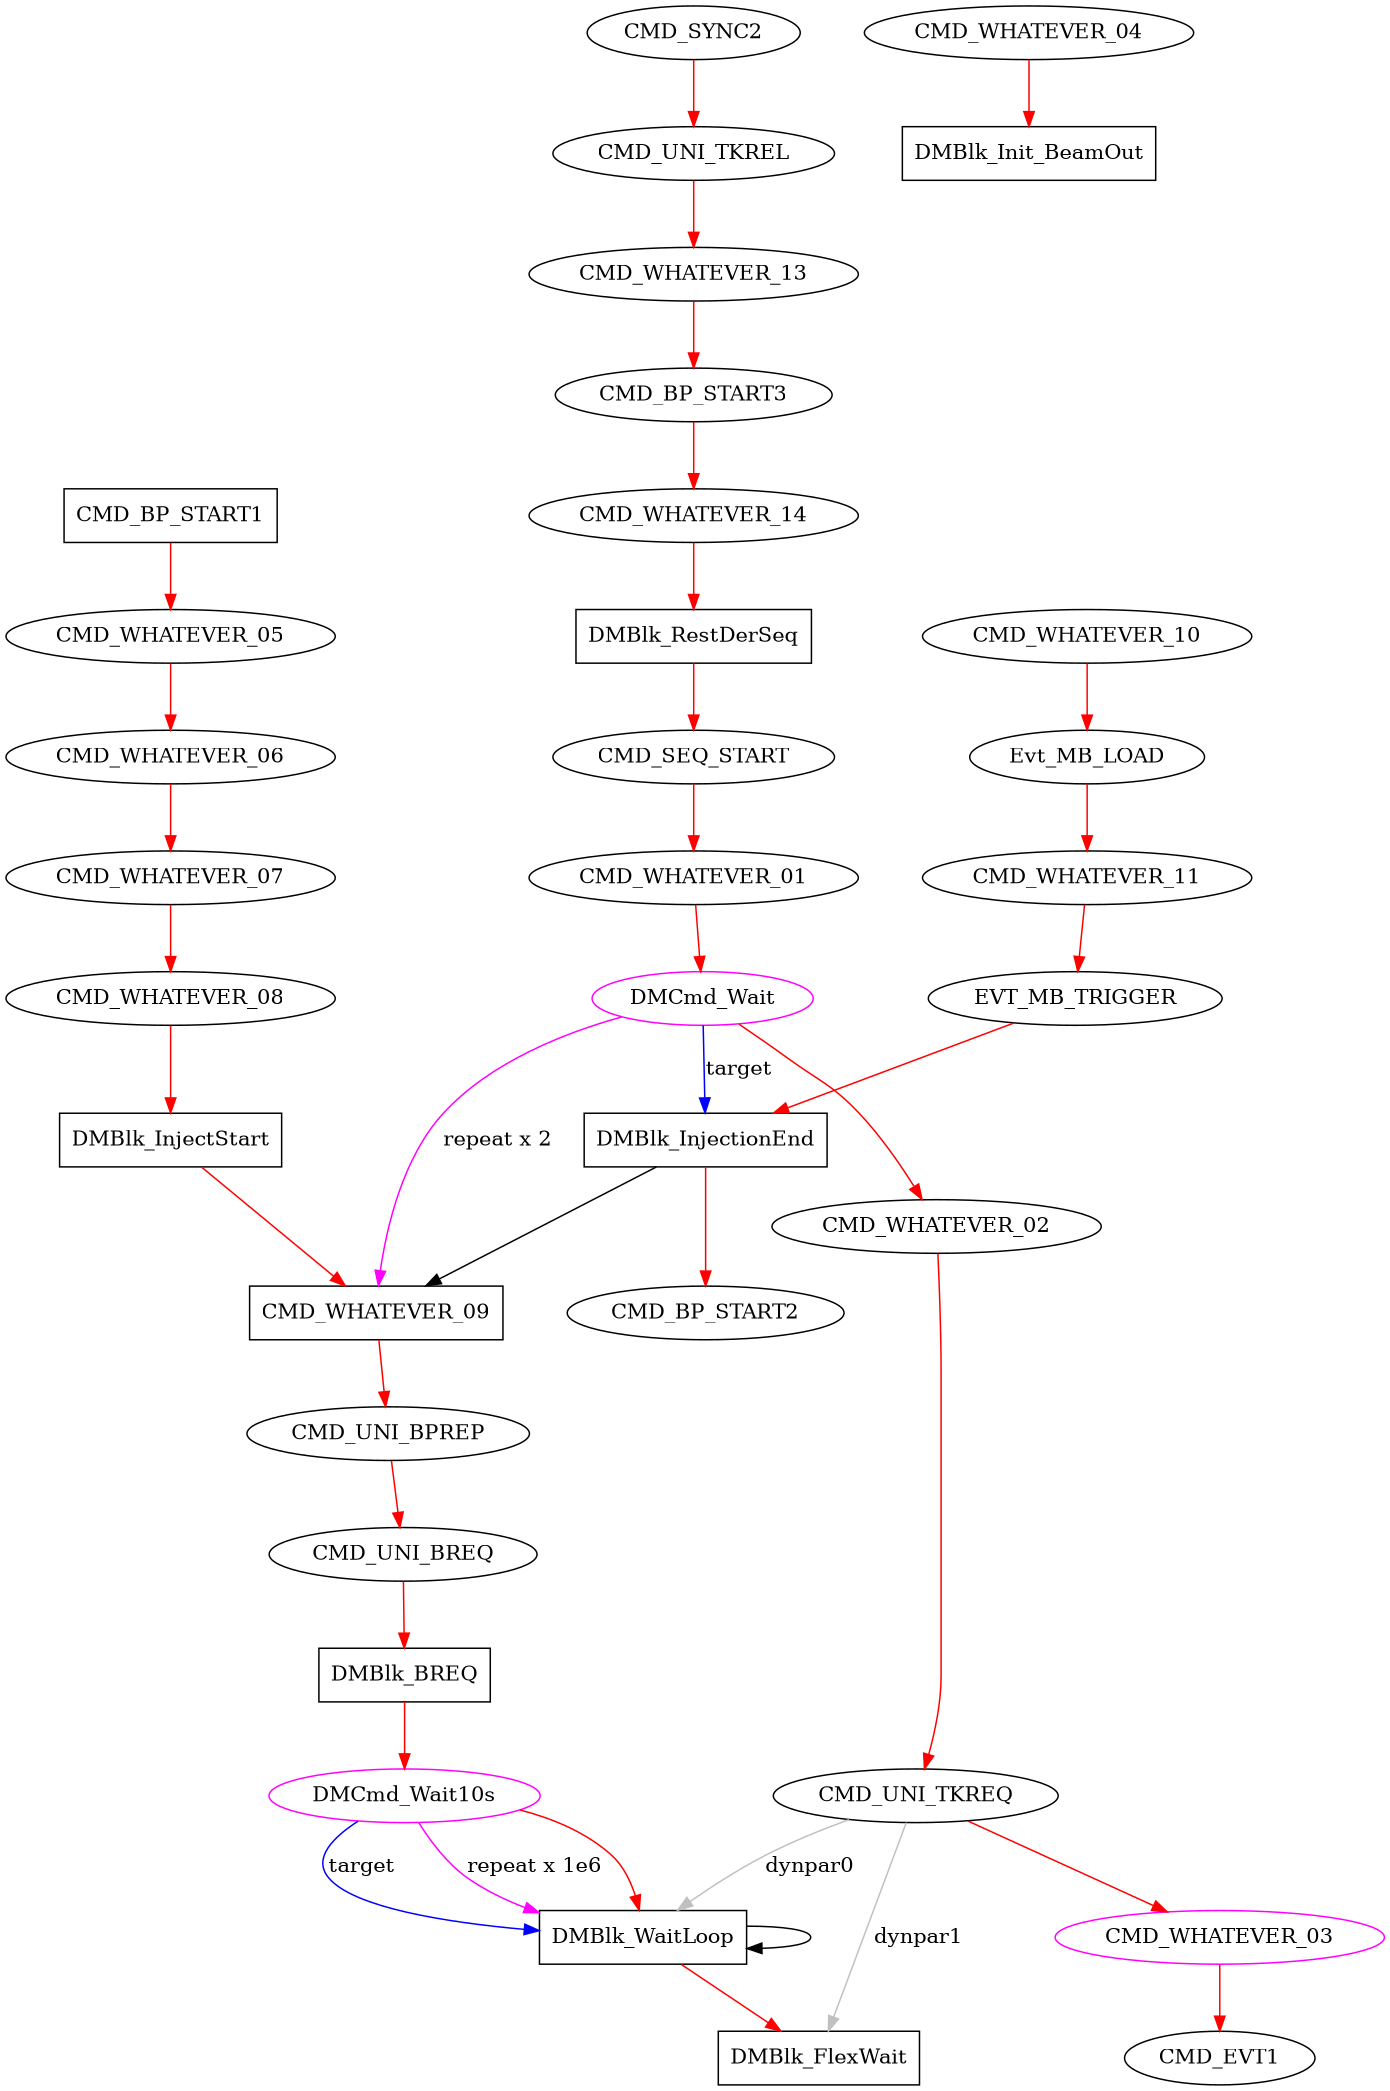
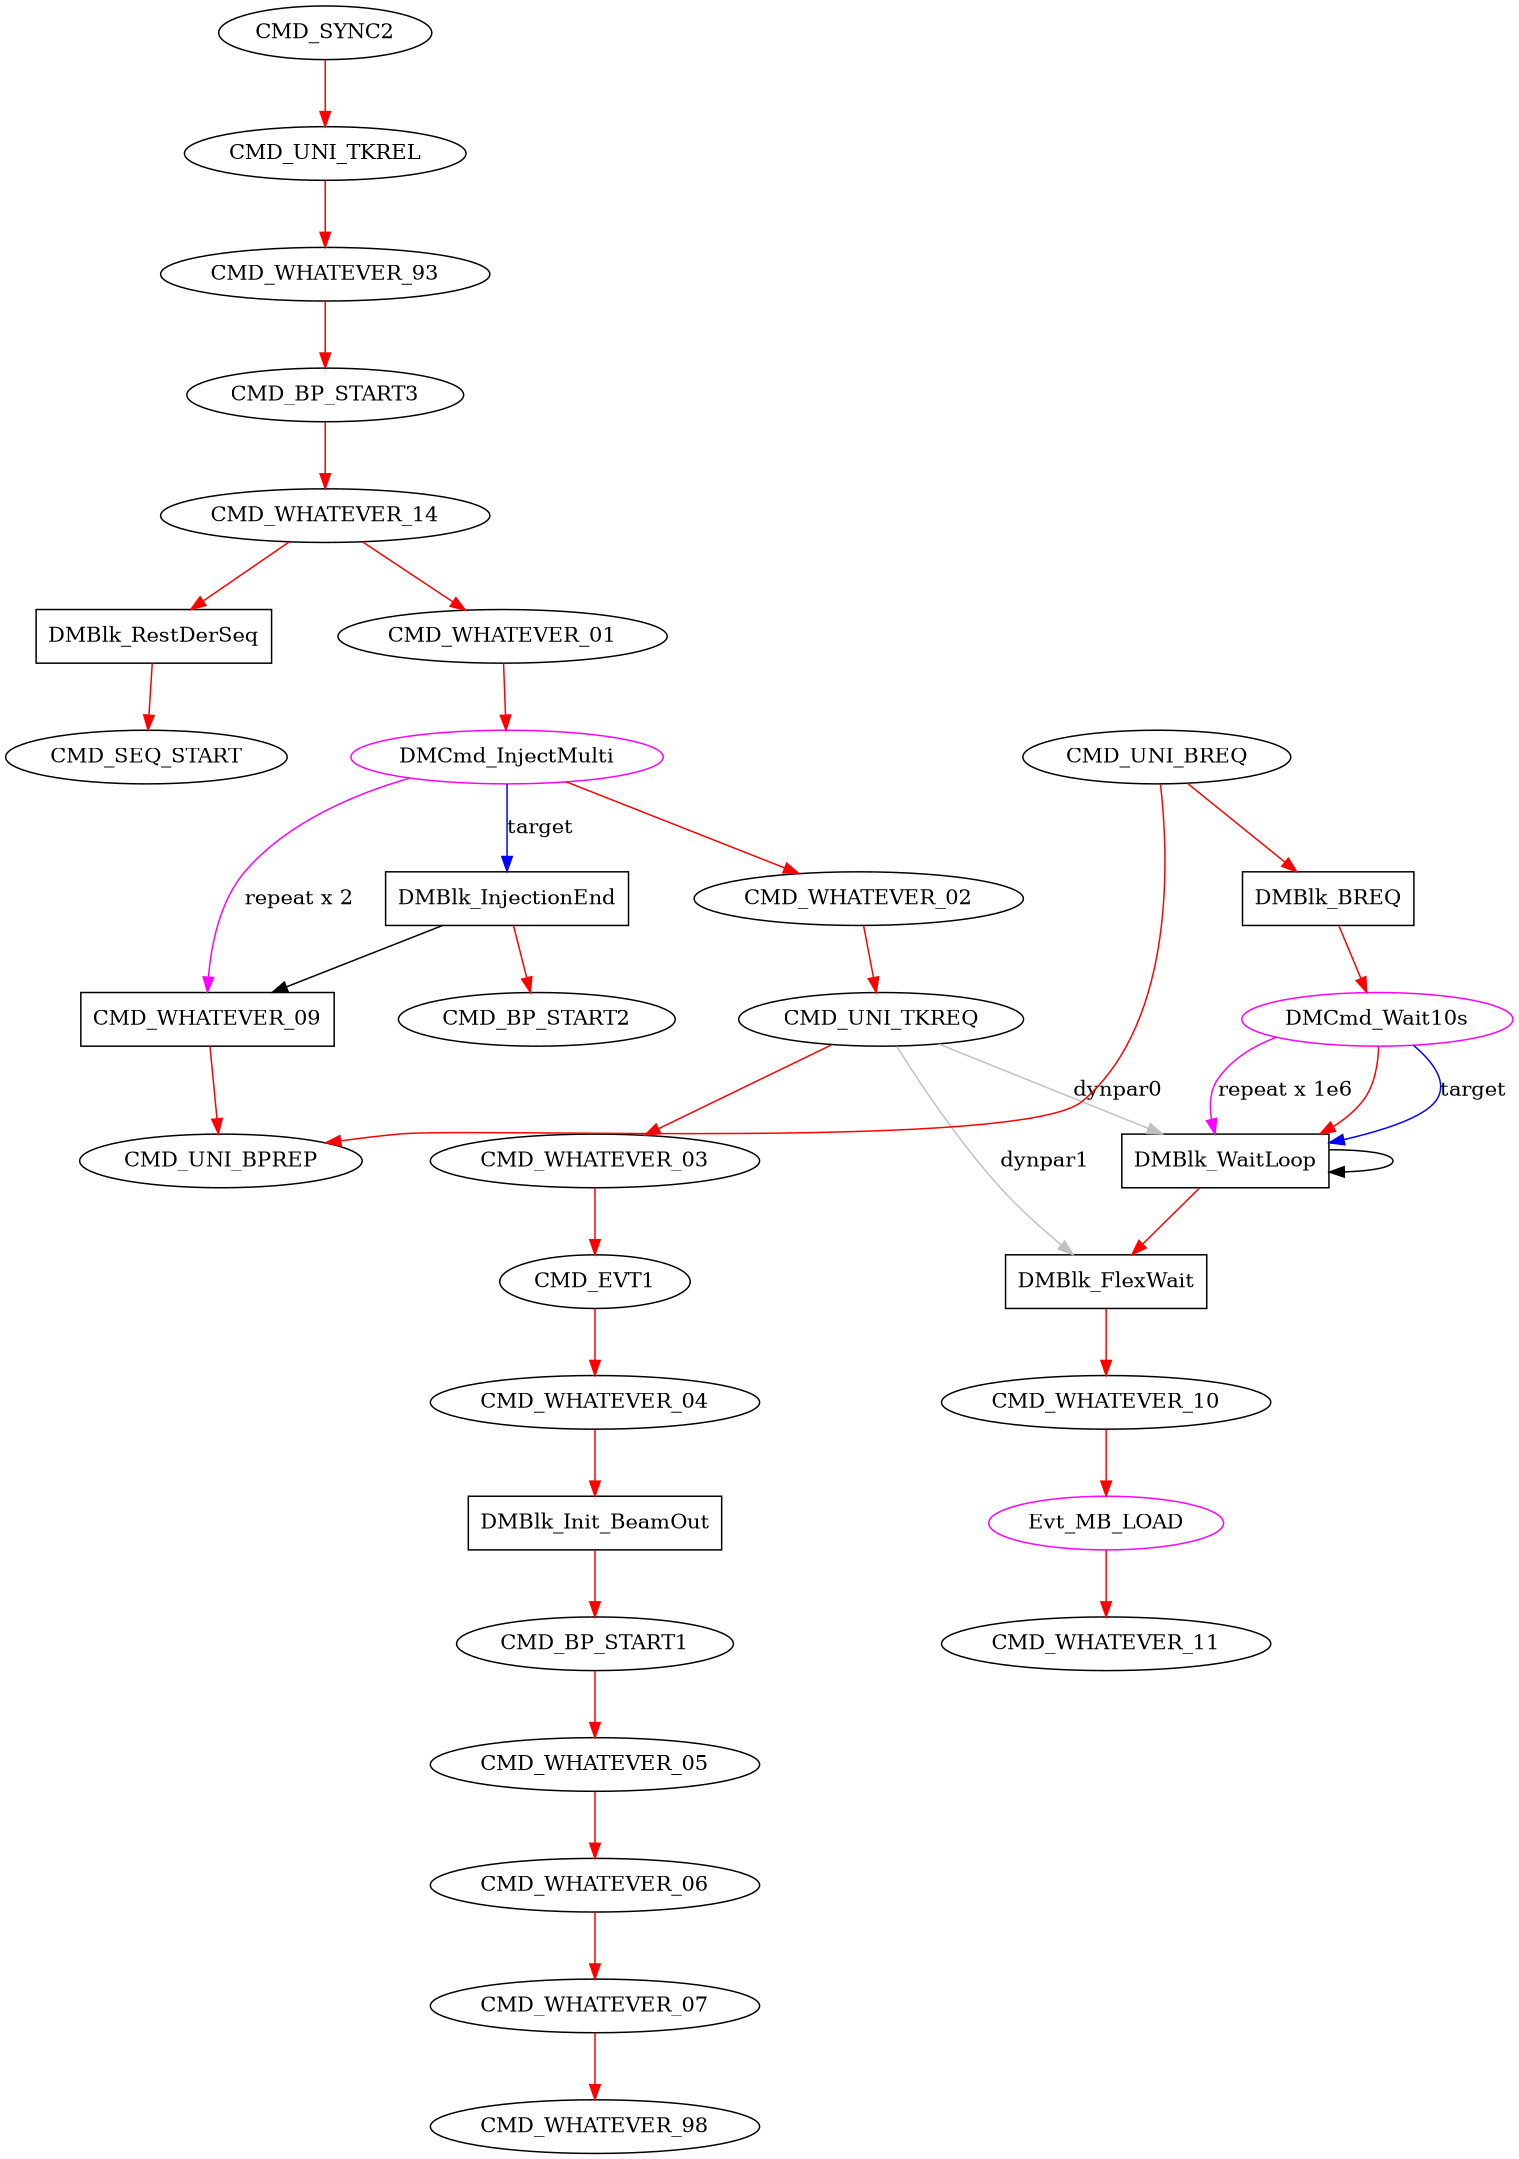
node "CMD_WHATEVER_13": label "CMD_WHATEVER_13" -> "CMD_WHATEVER_93"
node "CMD_BP_START1": shape box -> ellipse
node "Evt_MB_LOAD": color black -> magenta
edge "CMD_SEQ_START" -> "CMD_WHATEVER_01": now "CMD_WHATEVER_14" -> "CMD_WHATEVER_01"
node "CMD_WHATEVER_08": label "CMD_WHATEVER_08" -> "CMD_WHATEVER_98"
node "DMCmd_Wait": label "DMCmd_Wait" -> "DMCmd_InjectMulti"
node "EVT_MB_TRIGGER": removed
node "DMBlk_InjectStart": removed
edge "CMD_EVT1" -> "CMD_WHATEVER_04": added
edge "DMBlk_FlexWait" -> "CMD_WHATEVER_10": added
edge "CMD_UNI_BPREP" -> "CMD_UNI_BREQ": reversed
edge "DMBlk_Init_BeamOut" -> "CMD_BP_START1": added
node "CMD_WHATEVER_03": color magenta -> black
